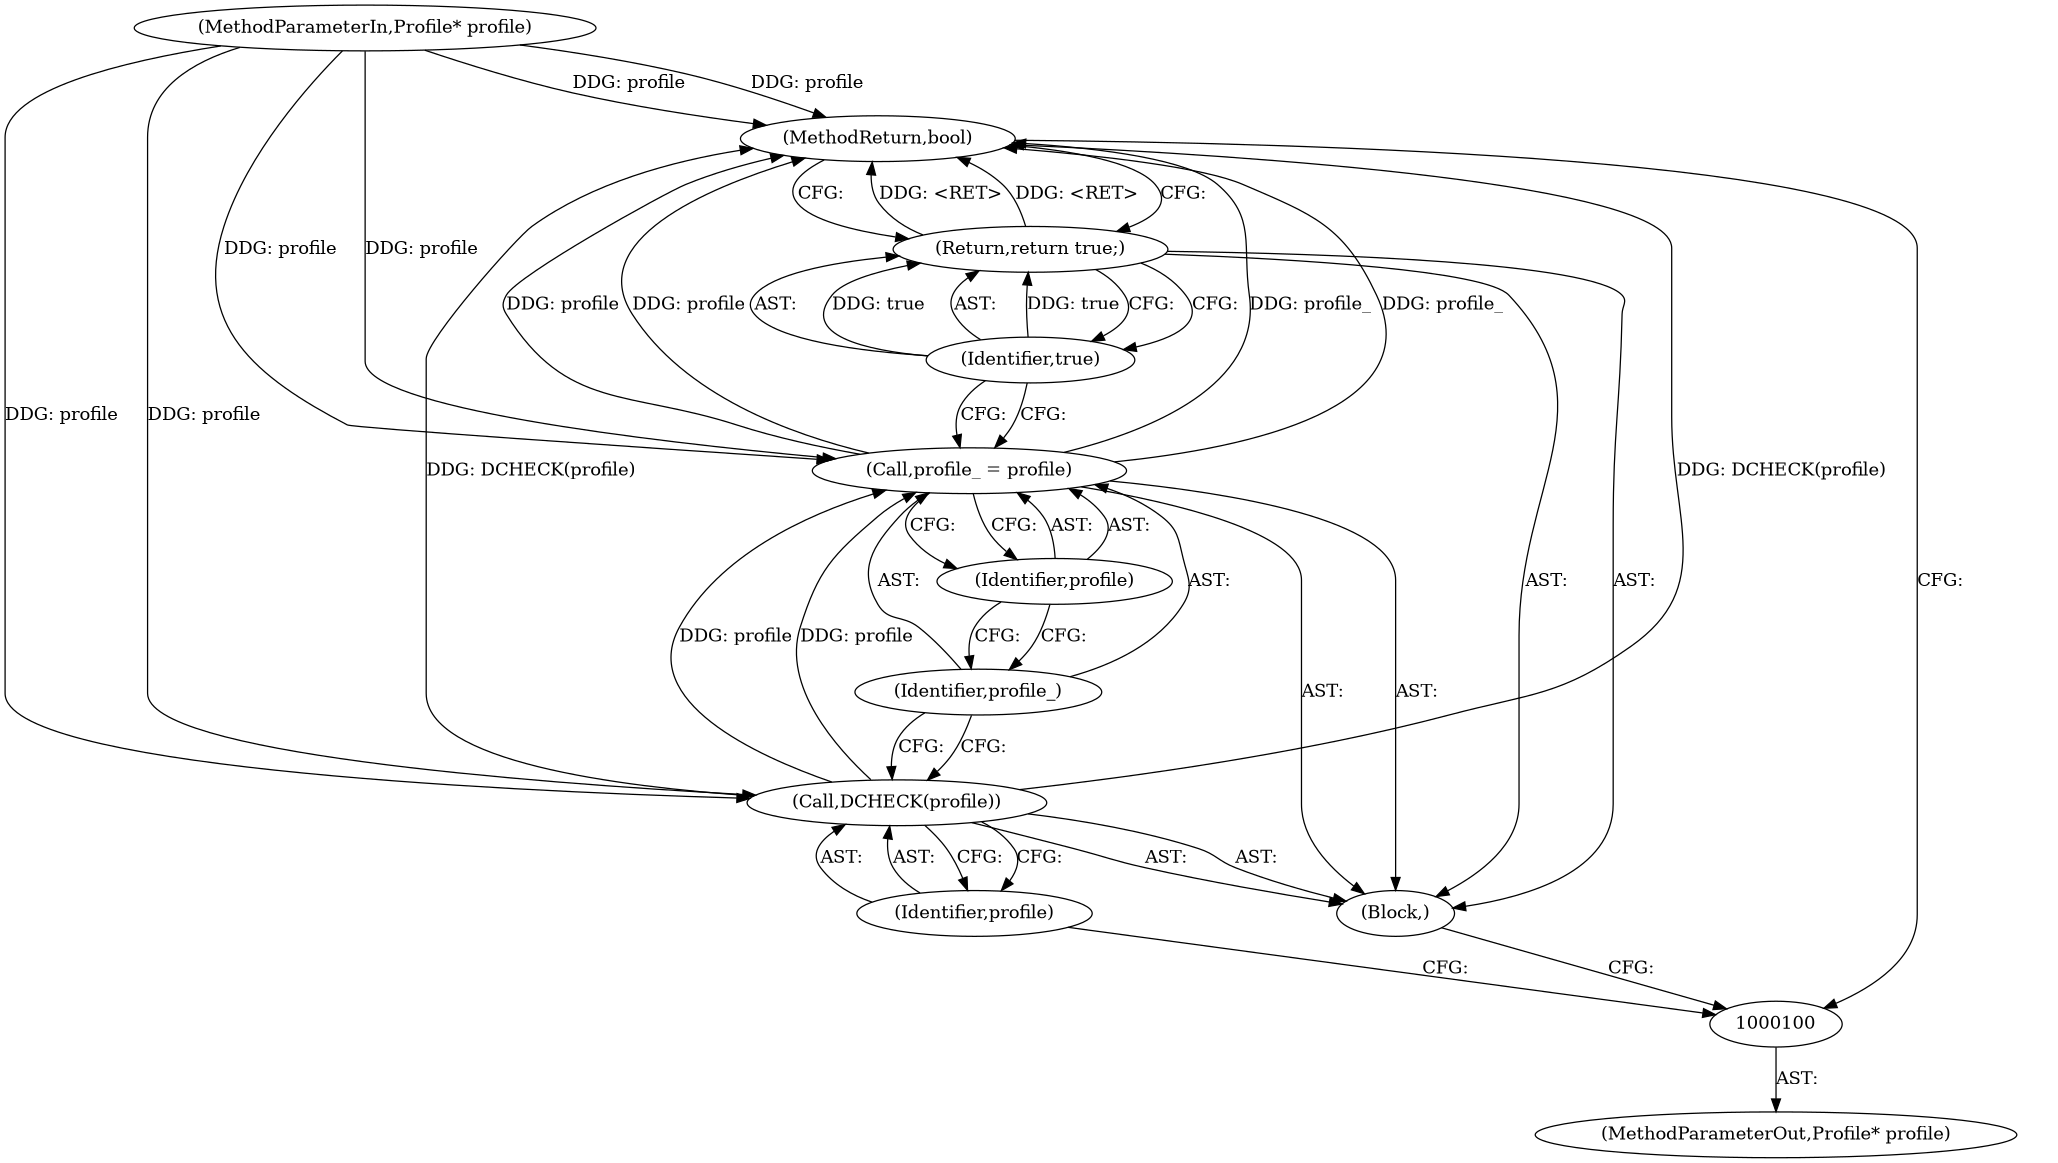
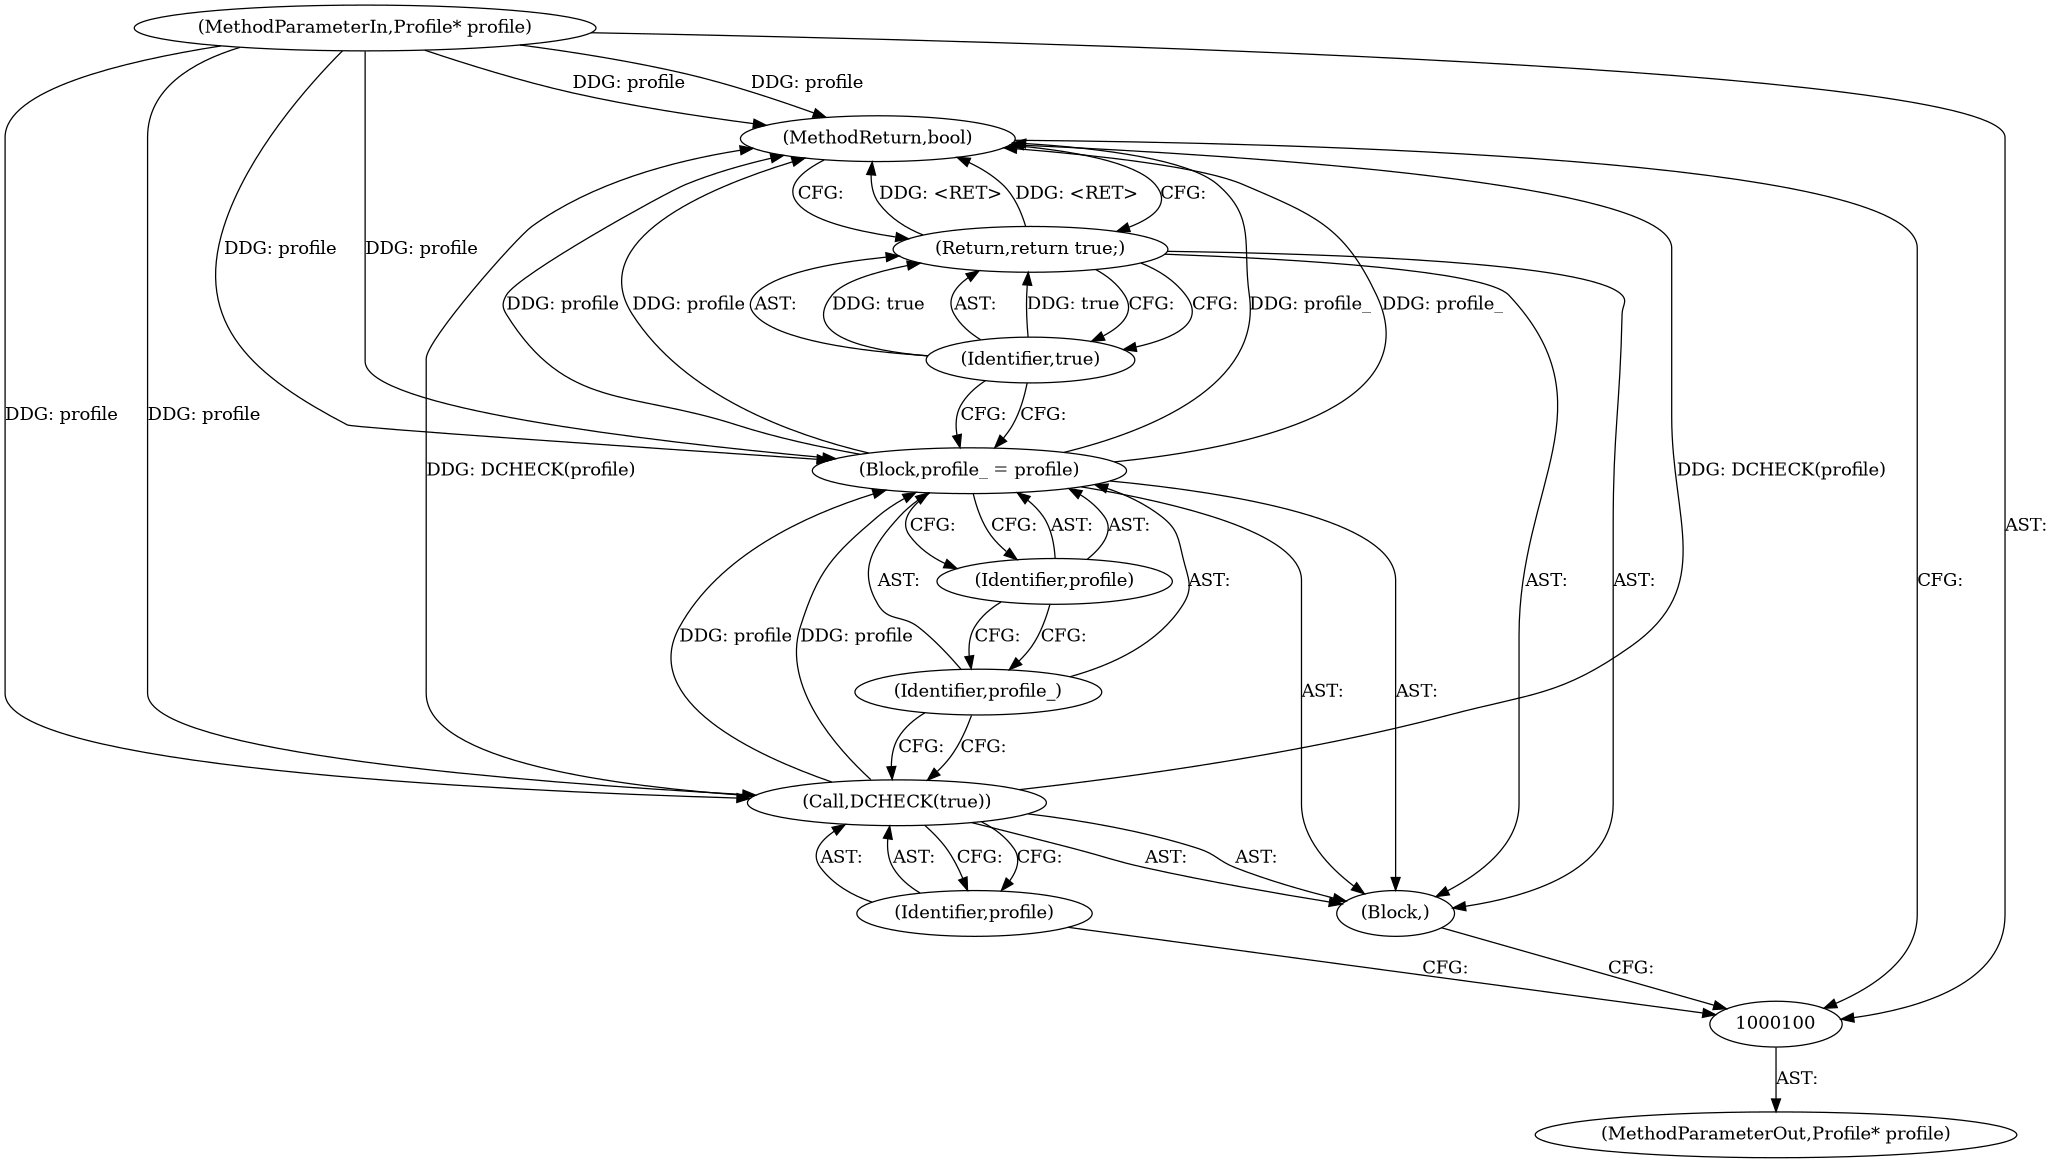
edge "(MethodParameterIn,Profile* profile)" -> "1000100": added, label "AST:"
node "(Call,profile_ = profile)": label "(Call,profile_ = profile)" -> "(Block,profile_ = profile)"
node "(Call,DCHECK(profile))": label "(Call,DCHECK(profile))" -> "(Call,DCHECK(true))"
